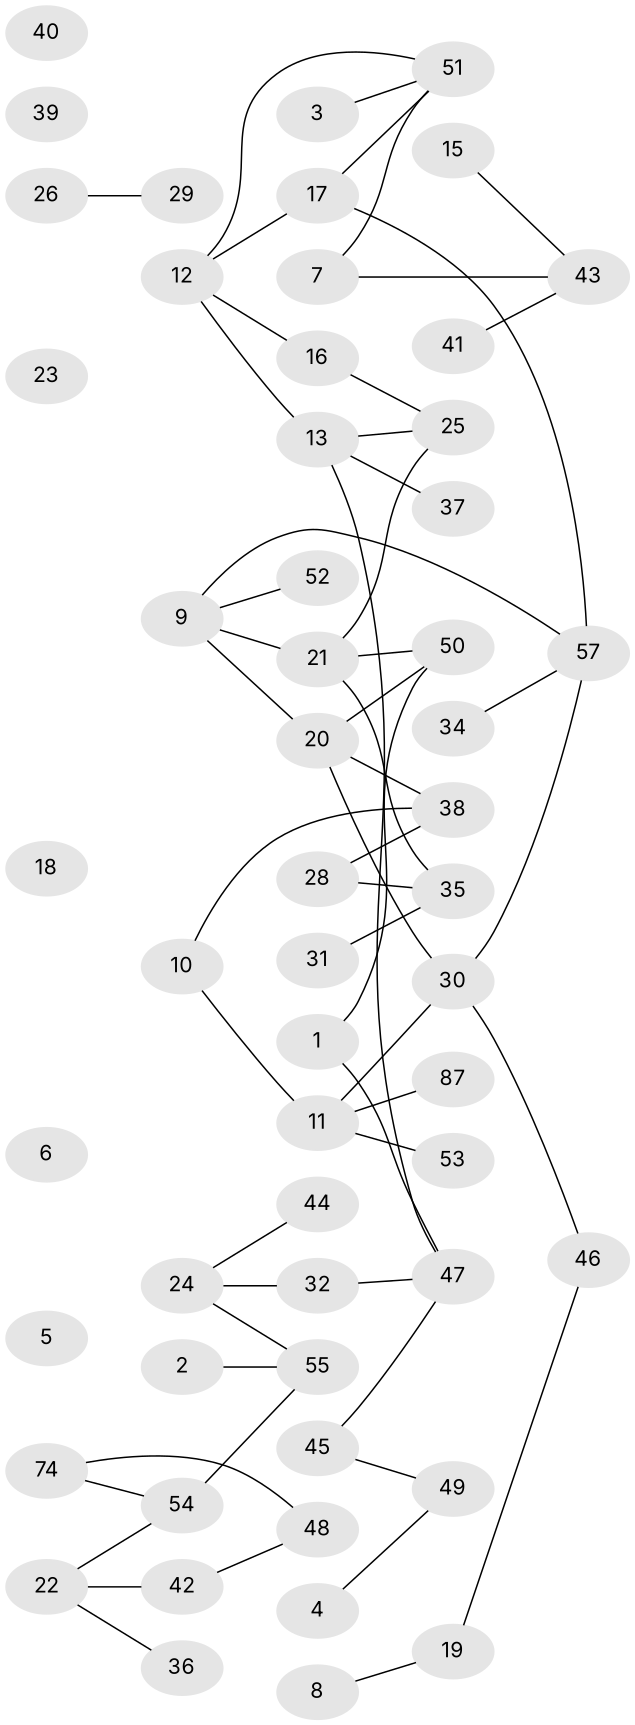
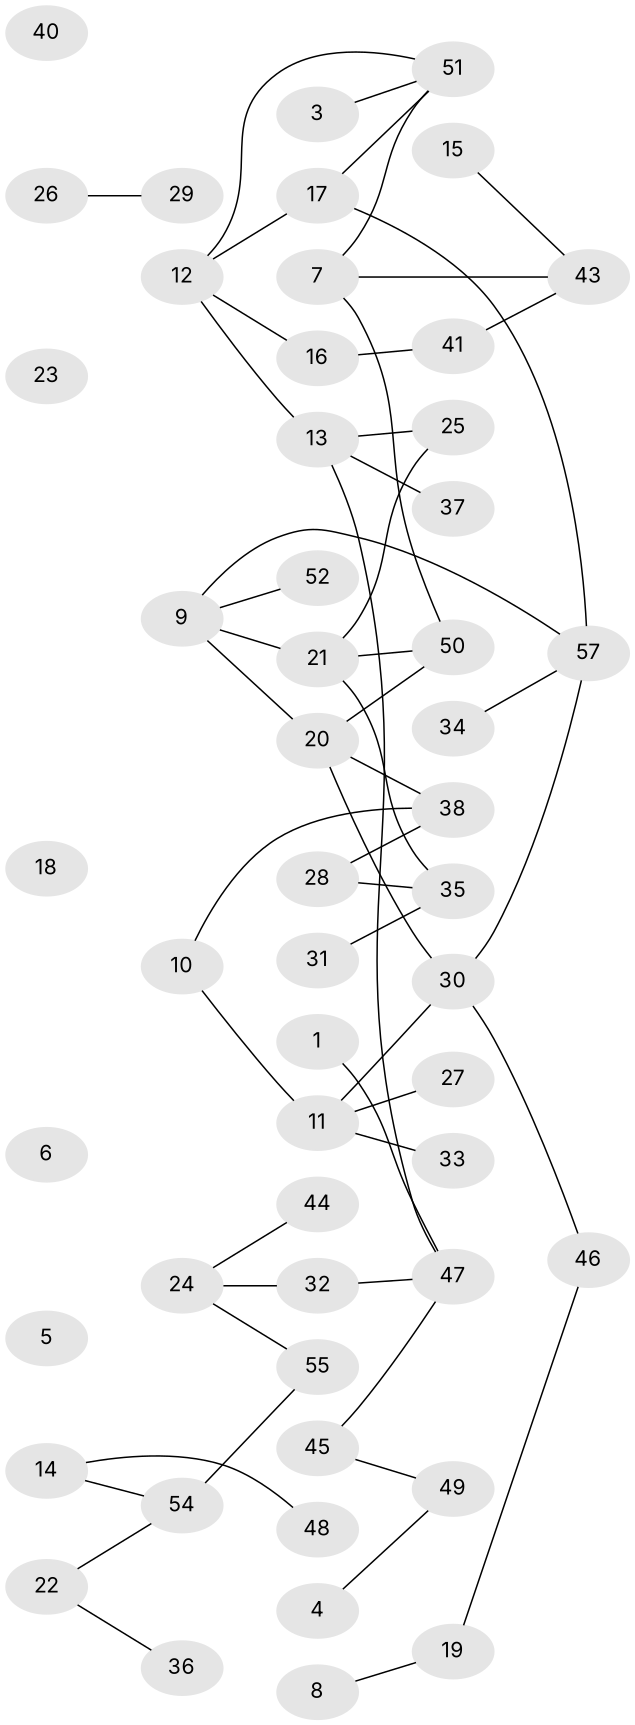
node "39": removed
edge "16" -- "25": now "16" -- "41"
edge "50" -- "1": now "50" -- "7"
node "87": label "87" -> "27"
node "53": label "53" -> "33"
node "2": removed
node "74": label "74" -> "14"
node "42": removed
